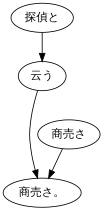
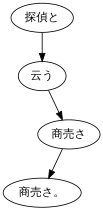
edge "云う" -> "商売さ。": now "云う" -> "商売さ"
